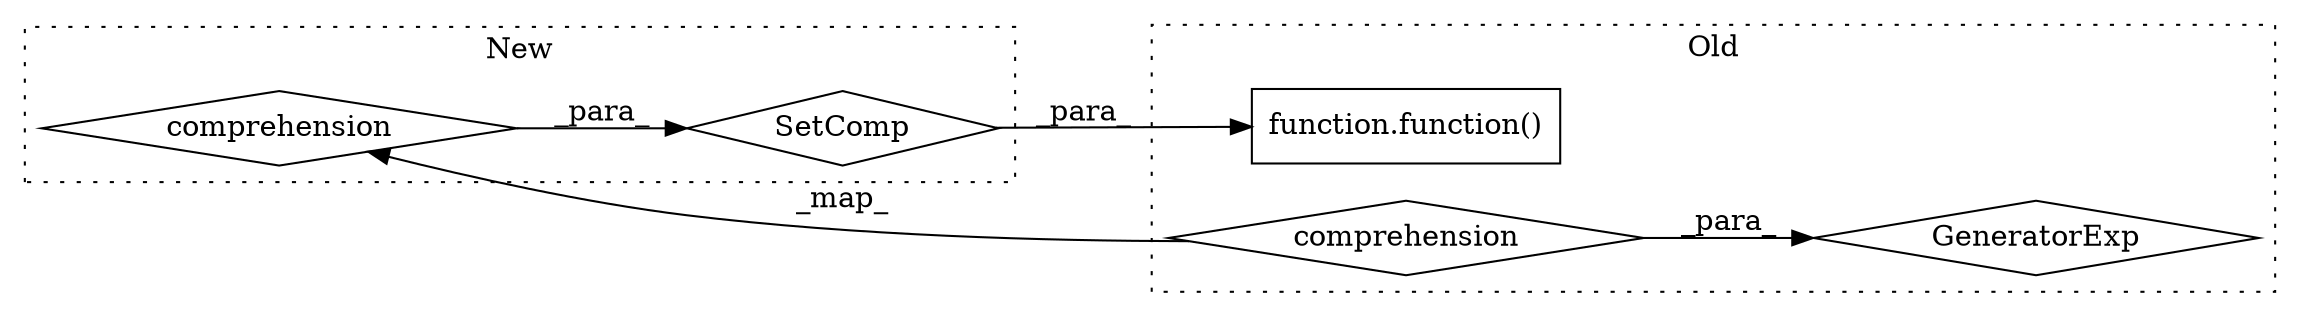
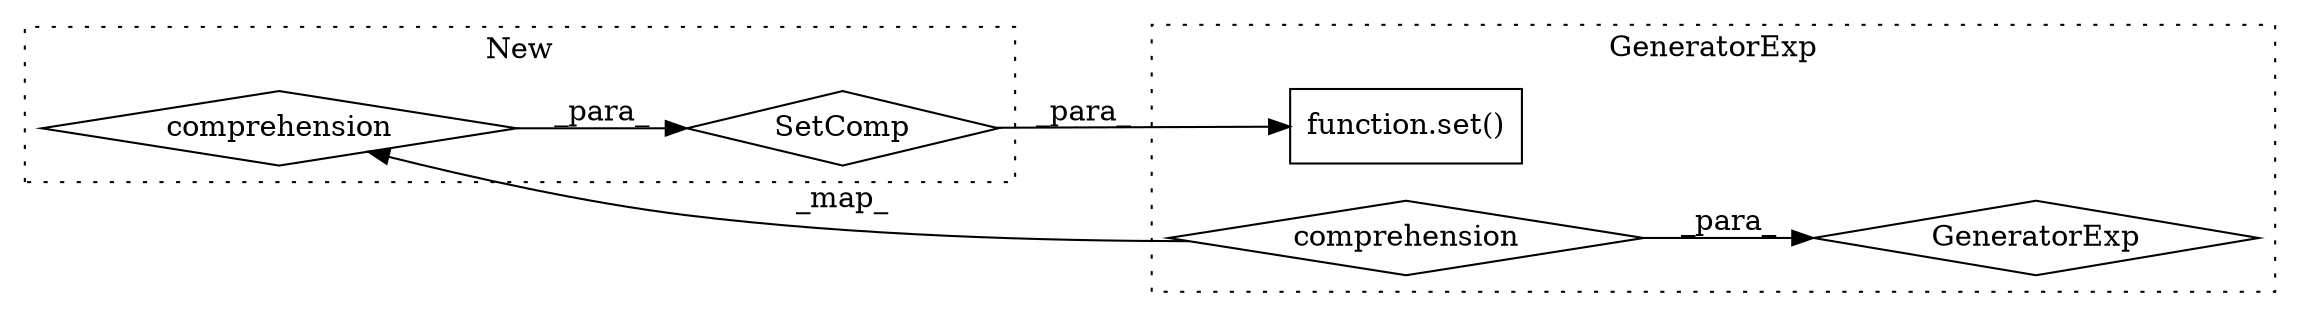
cluster "Old": label "Old" -> "GeneratorExp"
node "function.function()": label "function.function()" -> "function.set()"
